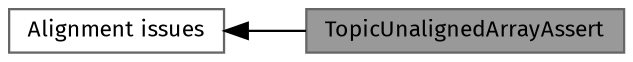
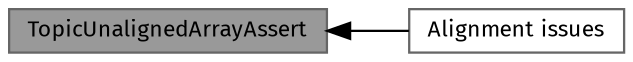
edge "TopicUnalignedArrayAssert" -> "Alignment issues": reversed
